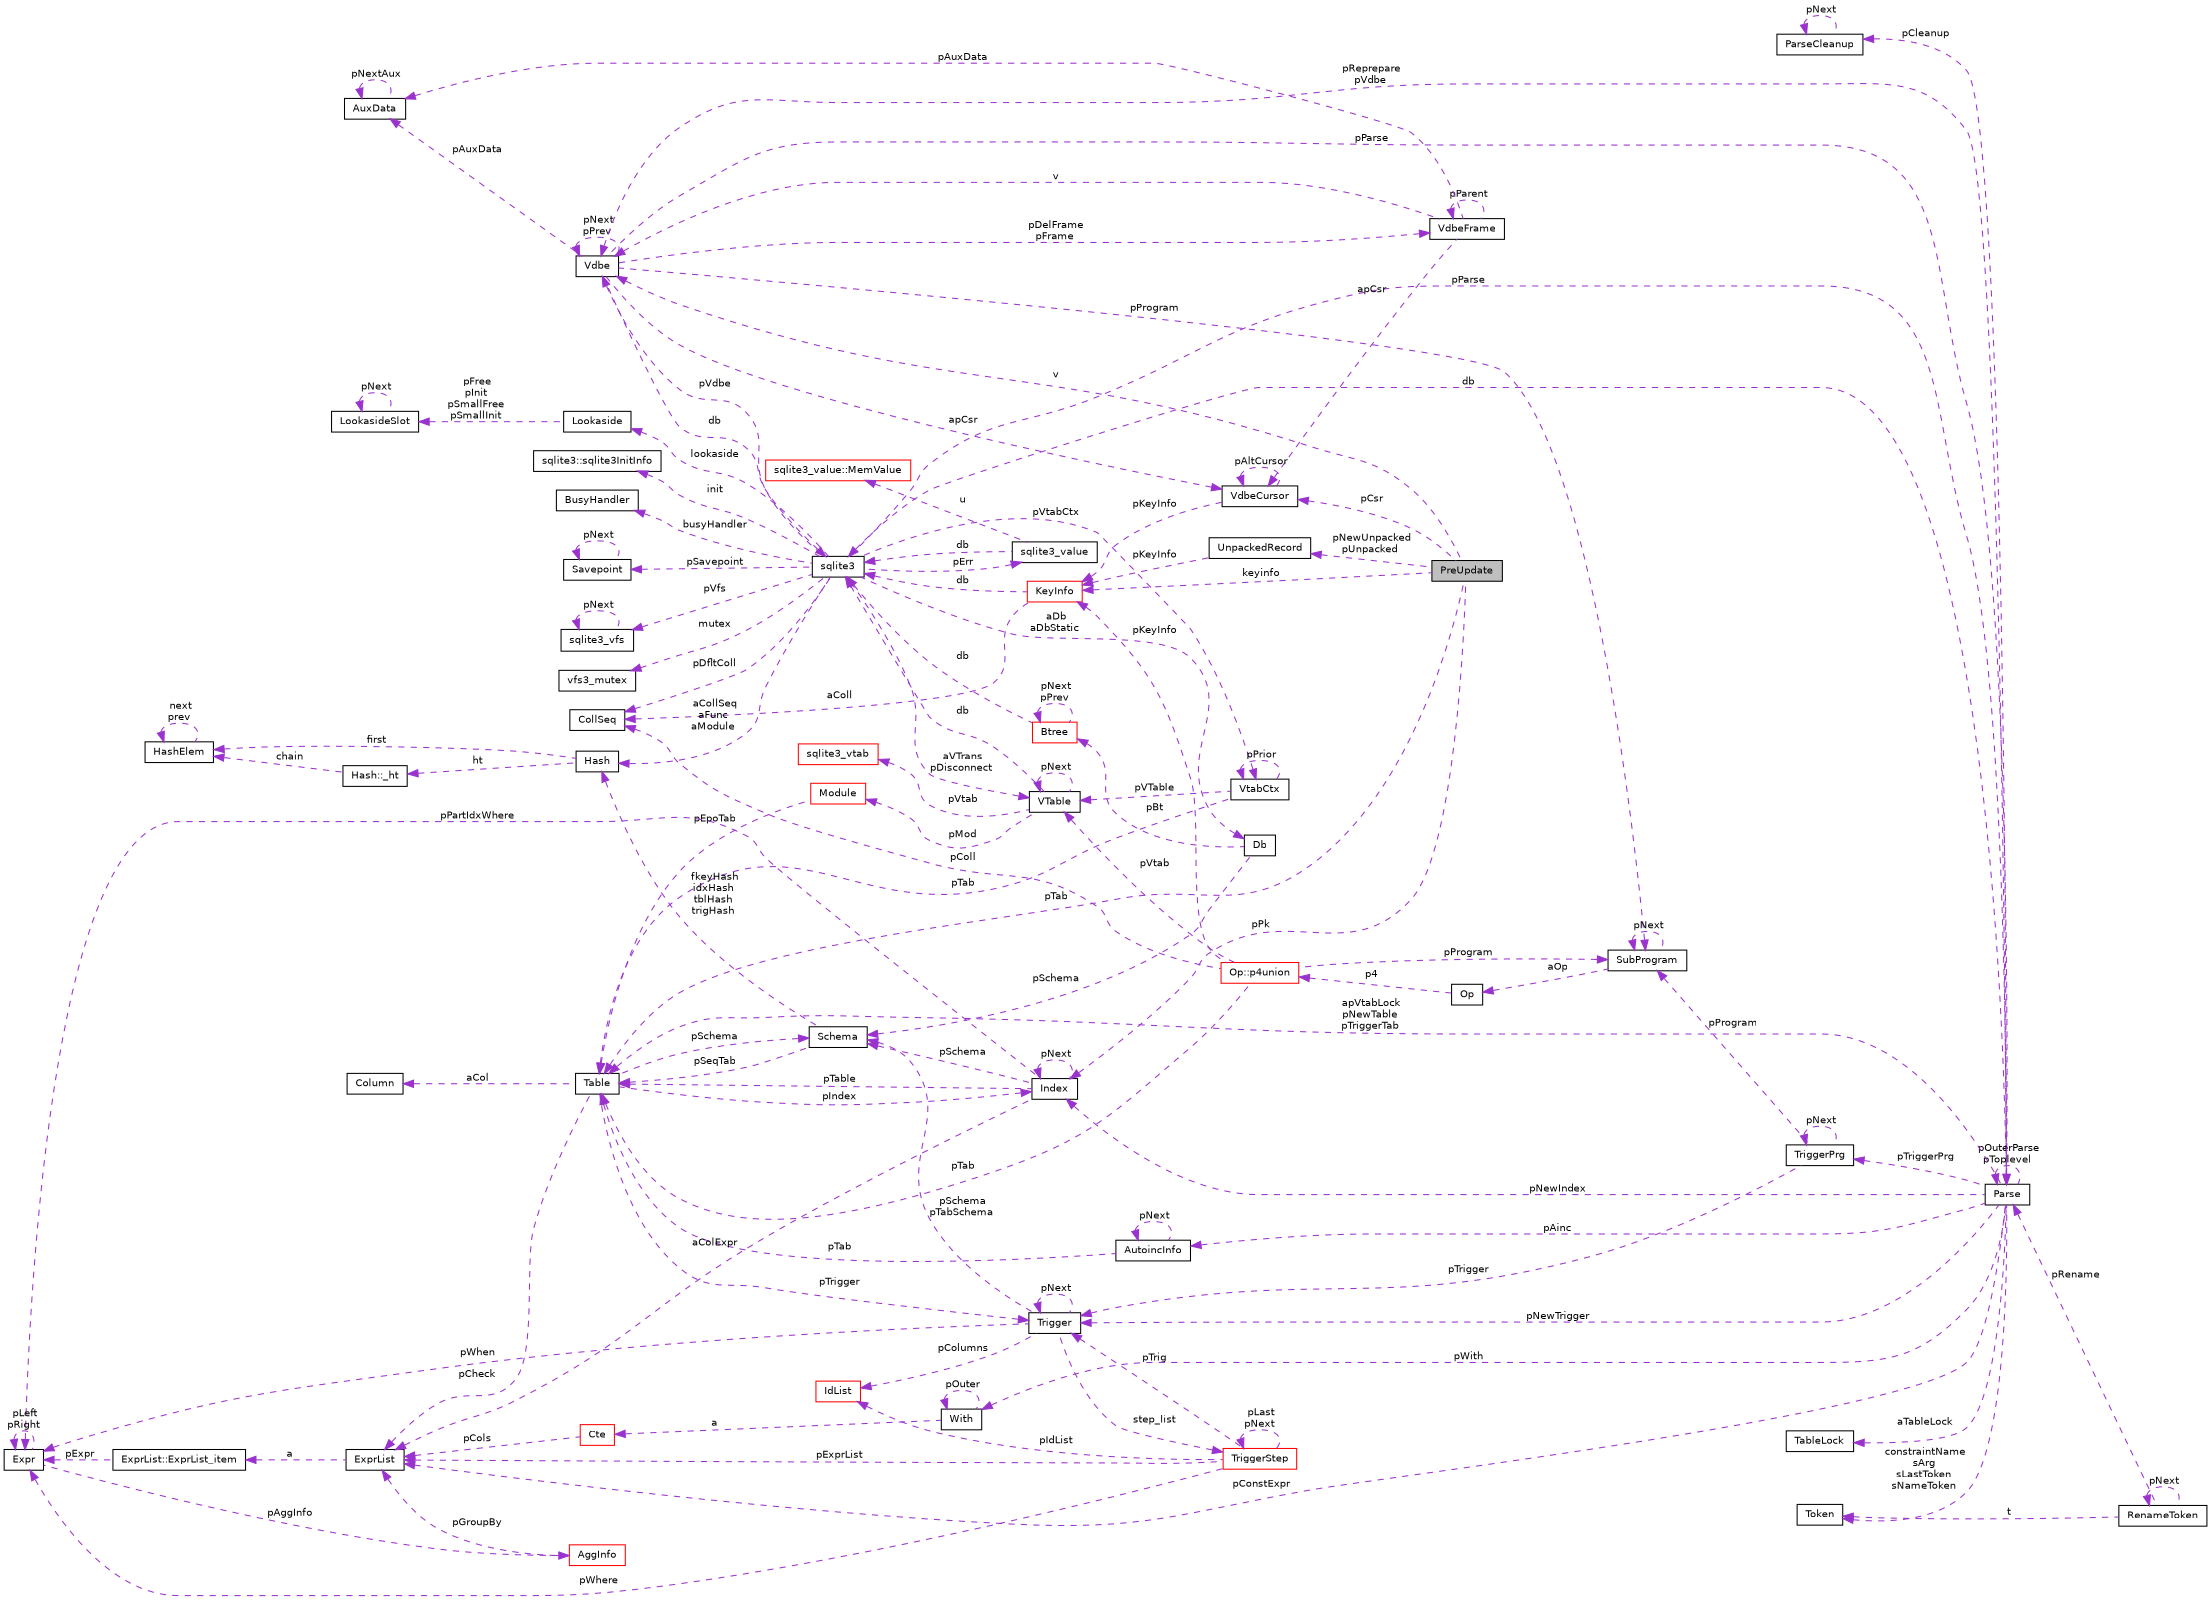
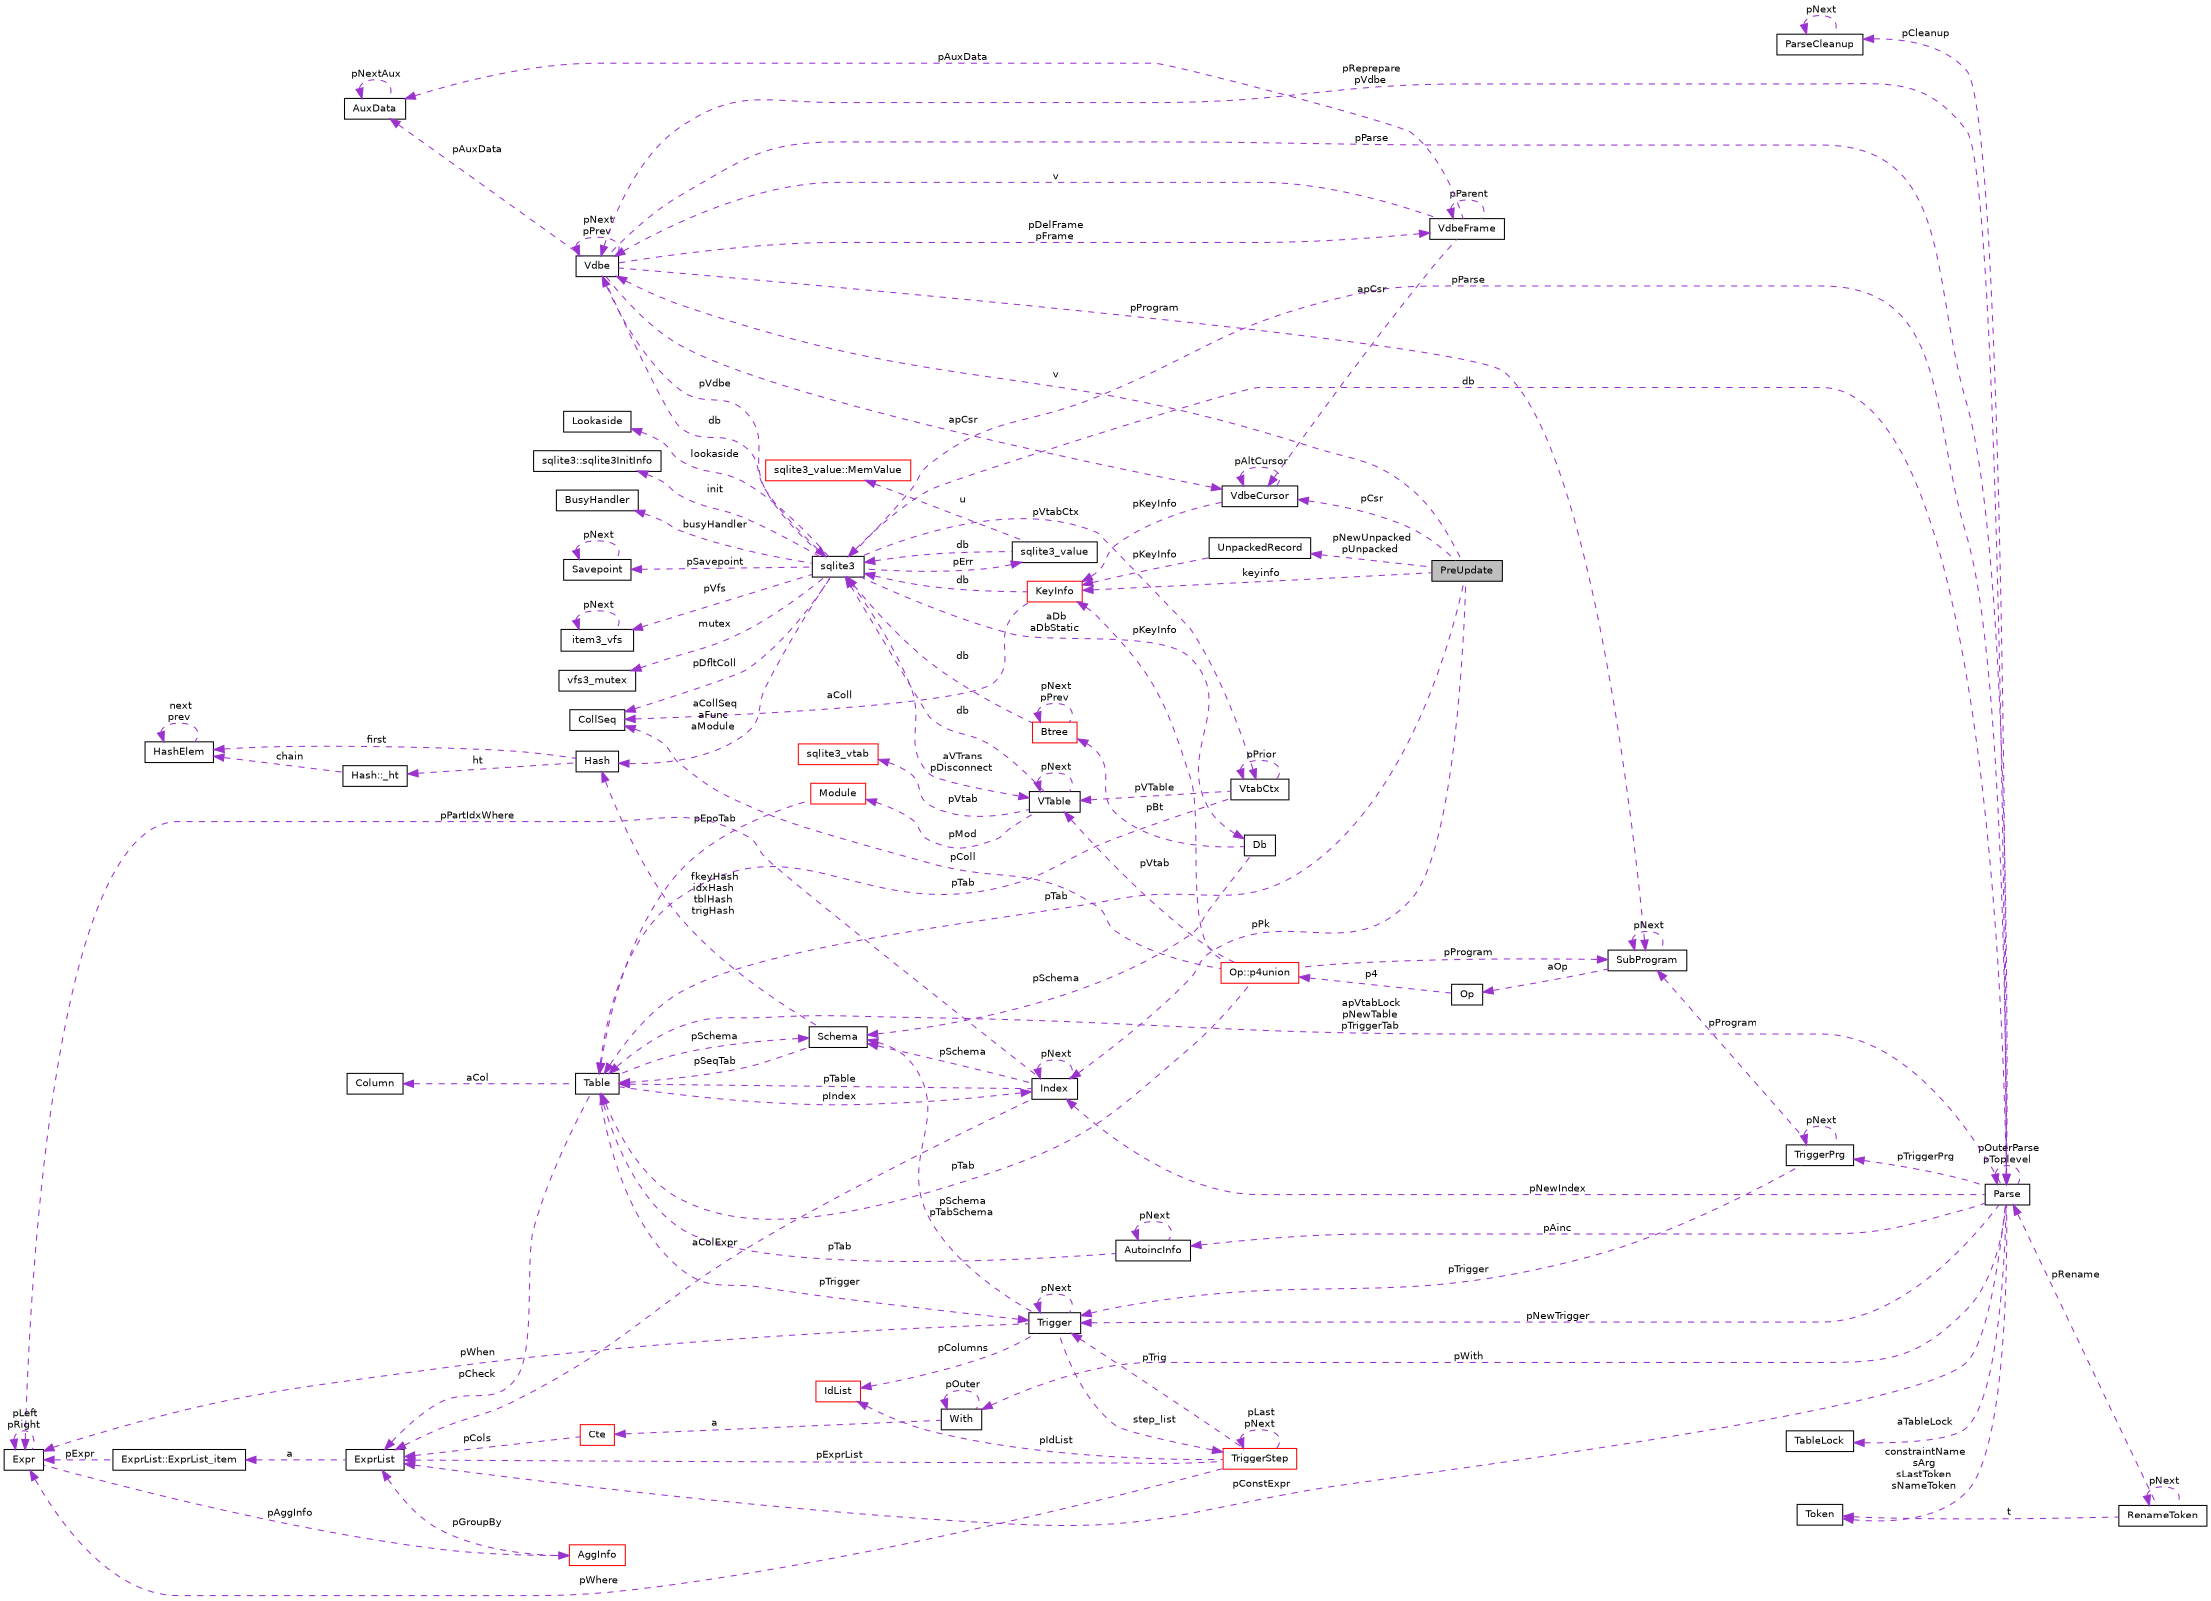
node "LookasideSlot": removed
node "sqlite3_vfs": label "sqlite3_vfs" -> "item3_vfs"
